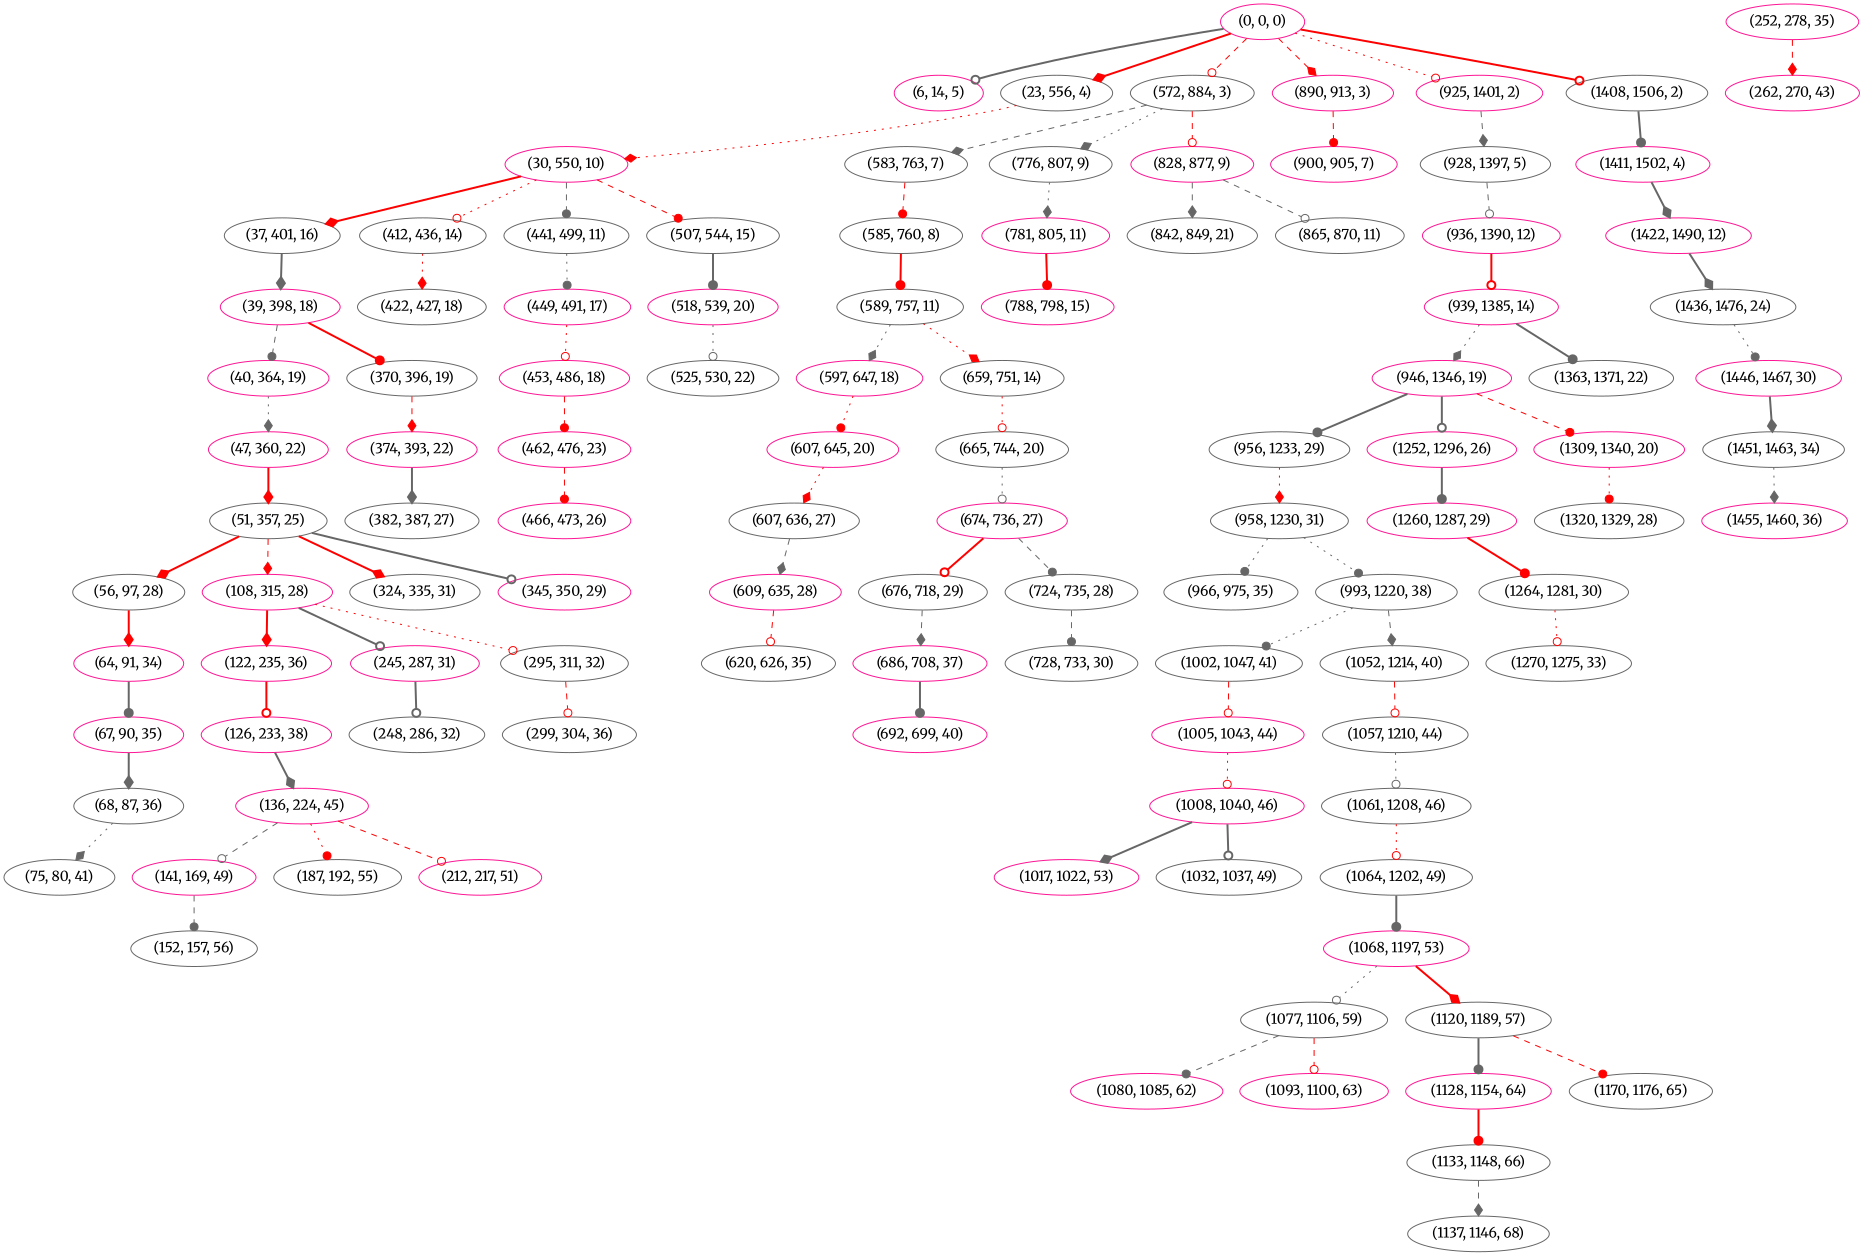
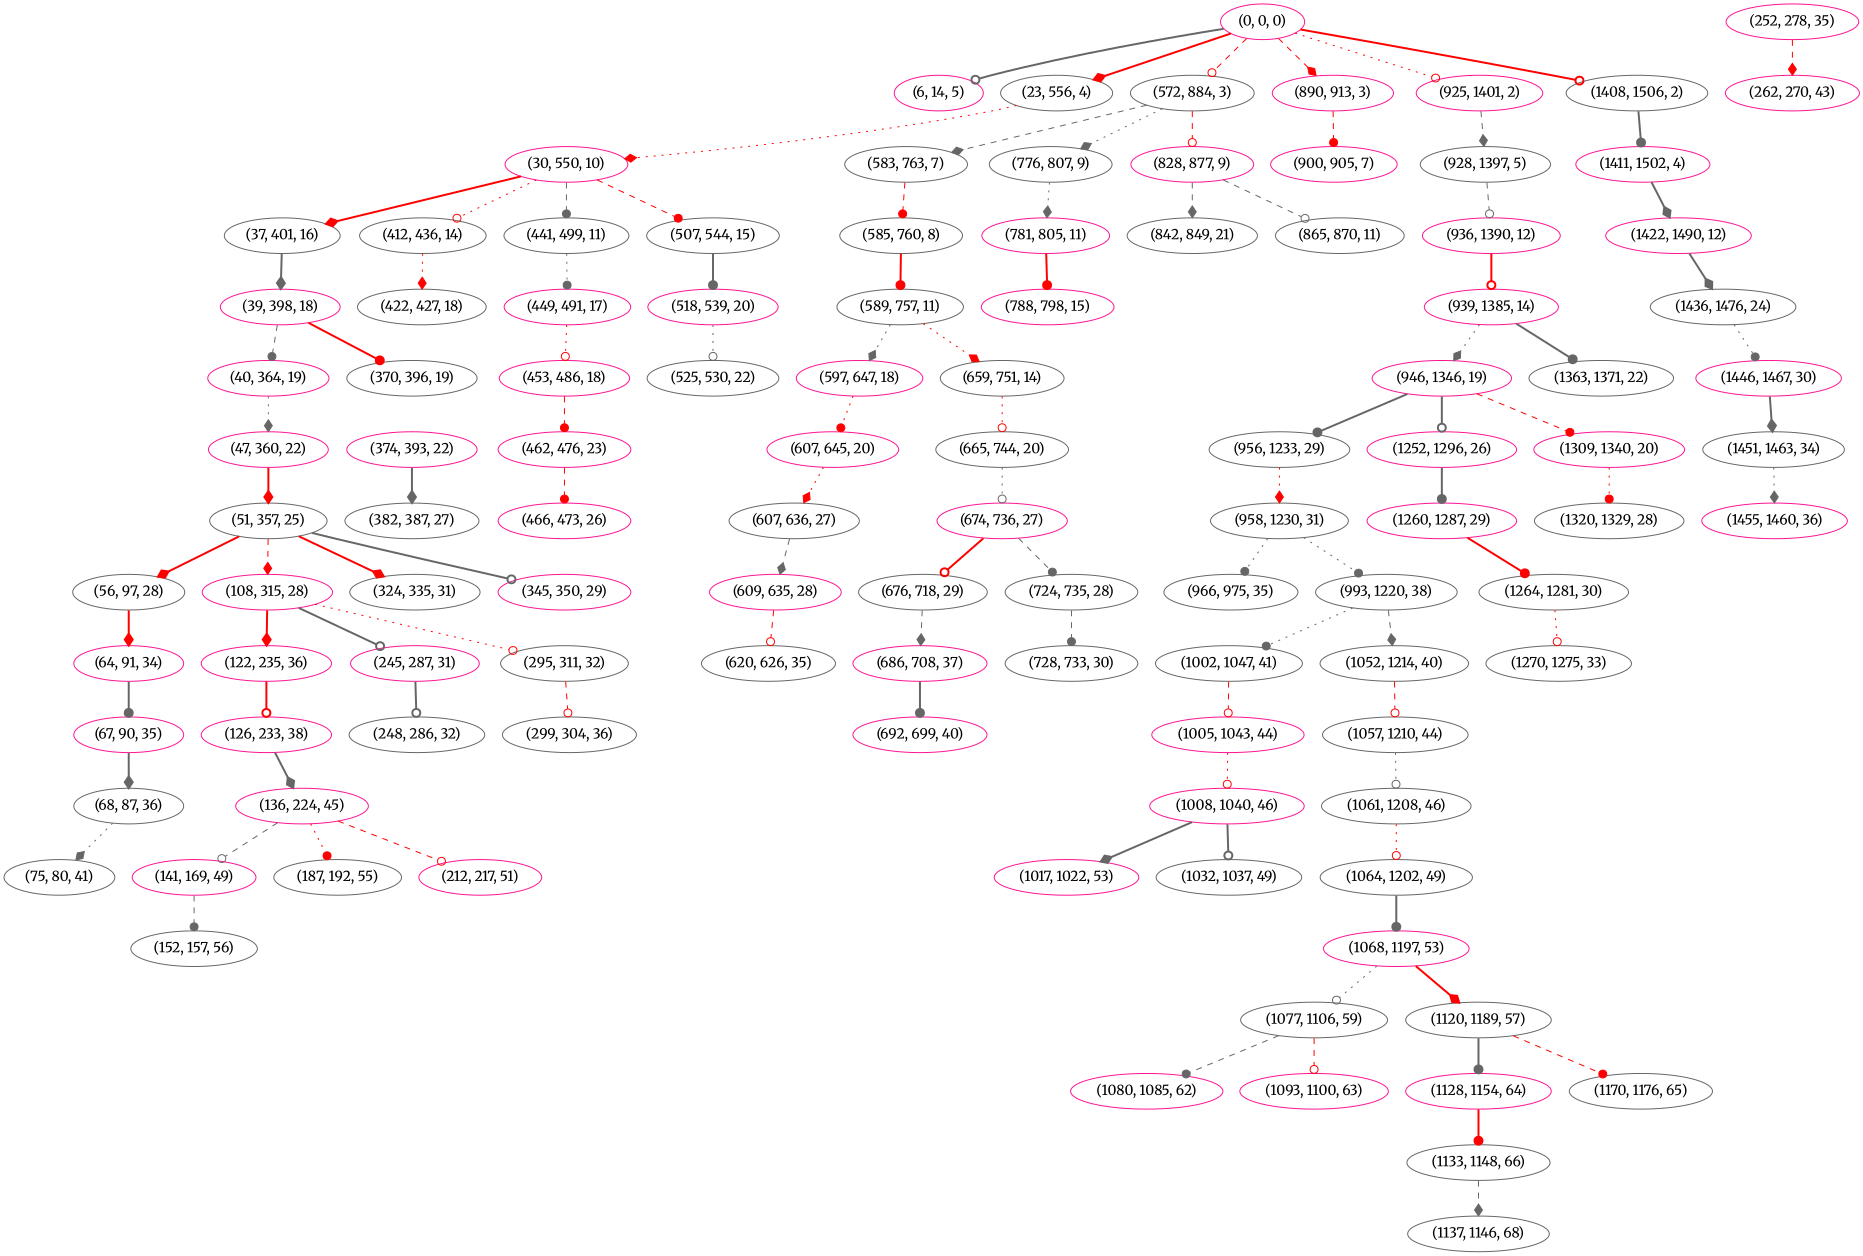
edge "(370, 396, 19)" -> "(374, 393, 22)": removed
